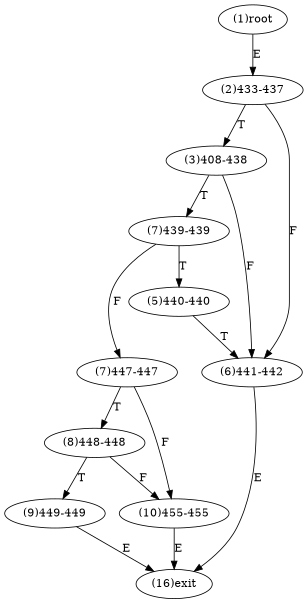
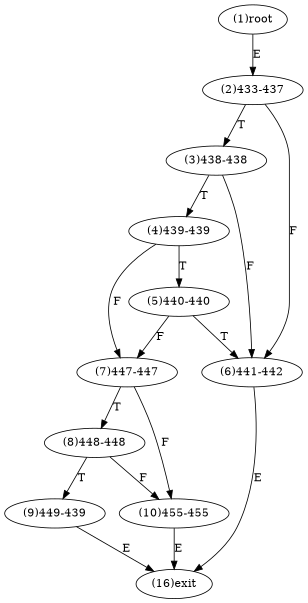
node "(3)408-438": label "(3)408-438" -> "(3)438-438"
node "(7)439-439": label "(7)439-439" -> "(4)439-439"
edge "(5)440-440" -> "(7)447-447": added, label "F"
node "(9)449-449": label "(9)449-449" -> "(9)449-439"
